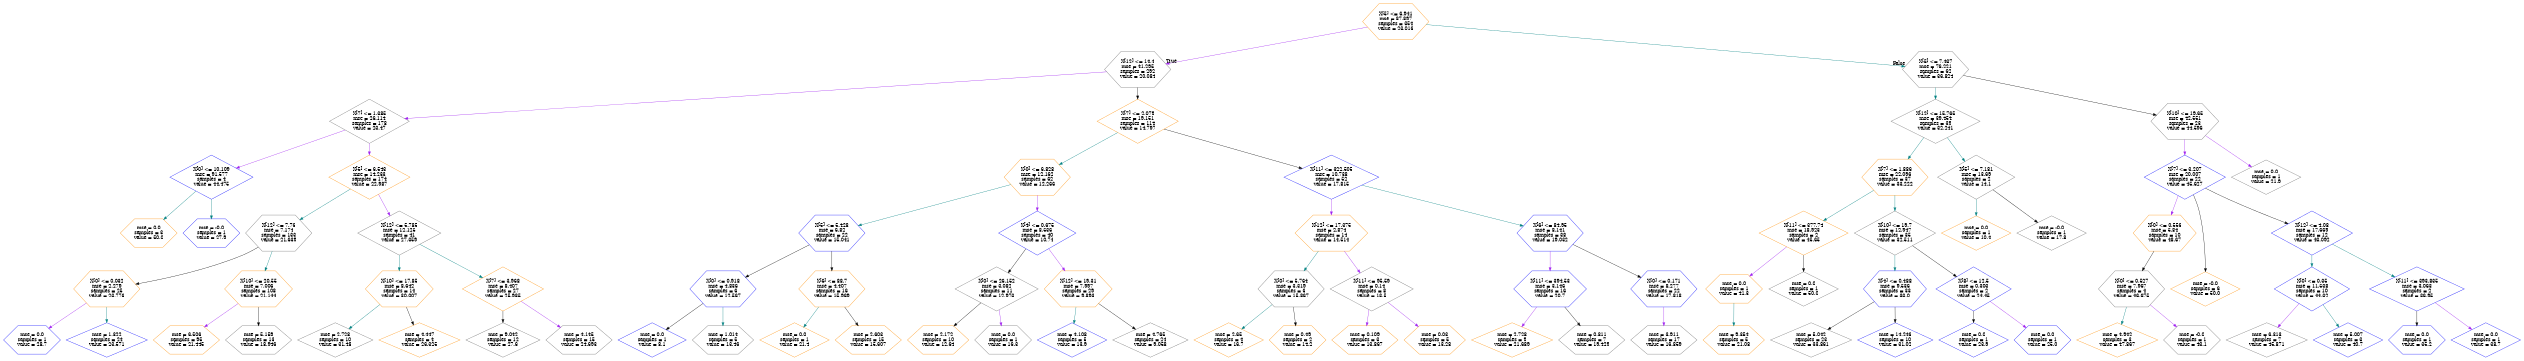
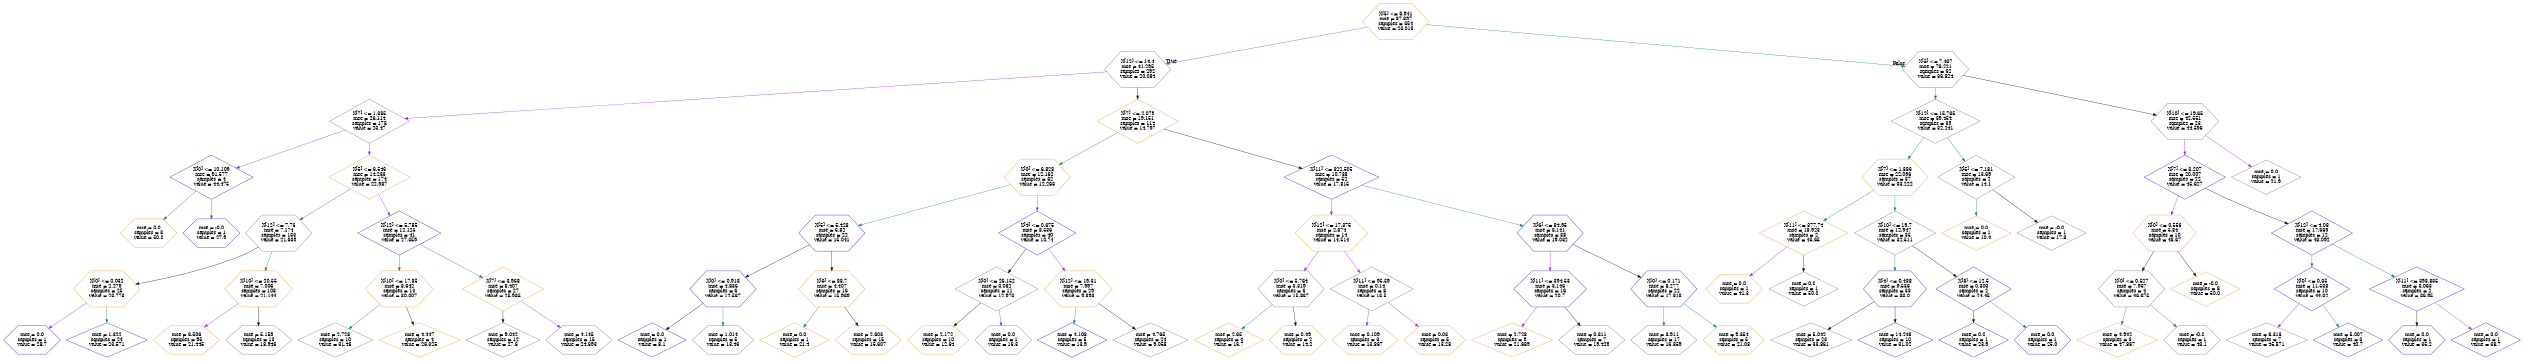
edge "X[7] <= 3.207 mse = 20.007 samples = 22 value = 45.627" -> "mse = -0.0 samples = 6 value = 50.0": now "X[0] <= 0.556 mse = 5.84 samples = 10 value = 48.67" -> "mse = -0.0 samples = 6 value = 50.0"
node "X[12] <= 5.785 mse = 12.125 samples = 41 value = 27.359": color gray40 -> blue
edge "X[12] <= 17.375 mse = 2.874 samples = 14 value = 14.514" -> "X[0] <= 5.764 mse = 3.319 samples = 6 value = 15.867": color teal -> purple
edge "mse = 0.0 samples = 1 value = 41.3" -> "mse = 9.354 samples = 5 value = 21.08": now "X[0] <= 0.171 mse = 8.277 samples = 22 value = 17.818" -> "mse = 9.354 samples = 5 value = 21.08"
edge "X[8] <= 12.5 mse = 0.303 samples = 2 value = 24.45" -> "mse = 0.0 samples = 1 value = 25.0": color purple -> teal
